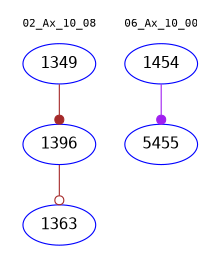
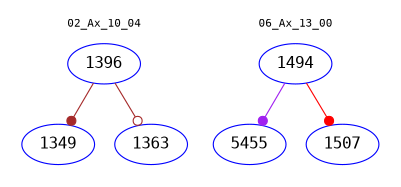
cluster "02_Ax_10_08": label "02_Ax_10_08" -> "02_Ax_10_04"
cluster "06_Ax_10_00": label "06_Ax_10_00" -> "06_Ax_13_00"
node "1454": label "1454" -> "1494"
edge "1349" -> "1396": reversed
node "1507": added
